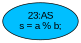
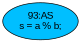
node "23:AS s = a % b;": label "23:AS s = a % b;" -> "93:AS s = a % b;"
